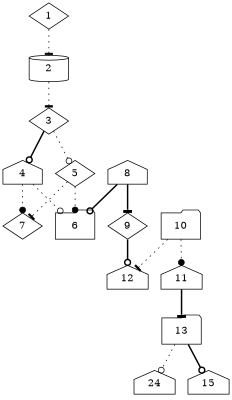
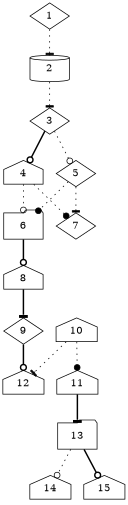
edge "8" -> "6": reversed
node "10": shape folder -> house
node "24": label "24" -> "14"
